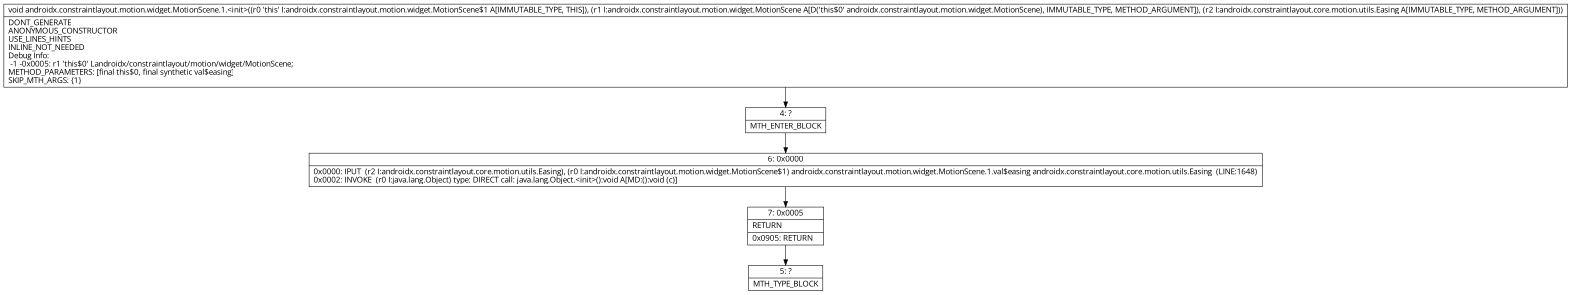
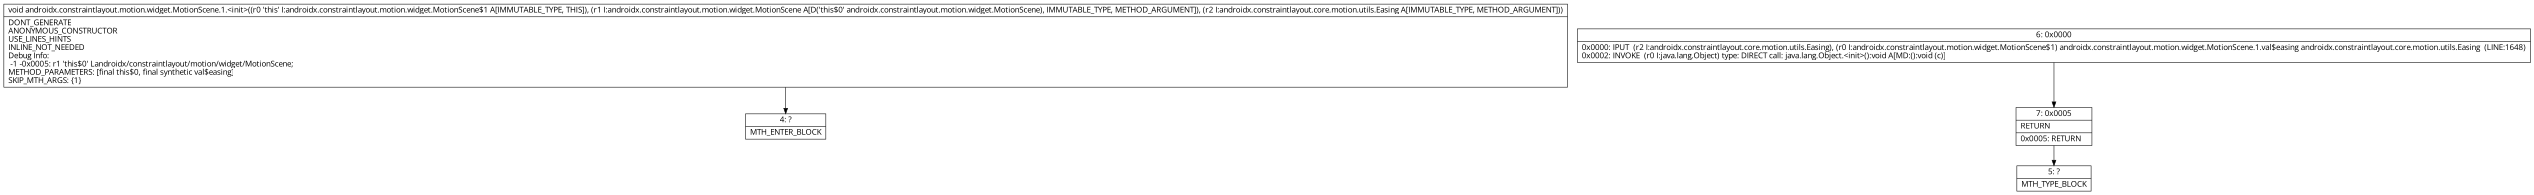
edge "4: ?" -> "6: 0x0000": removed
node "7: 0x0005": text "0x0905: RETURN" -> "0x0005: RETURN"
